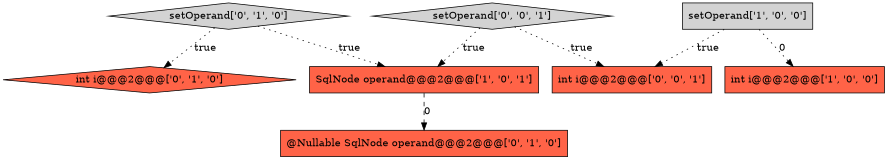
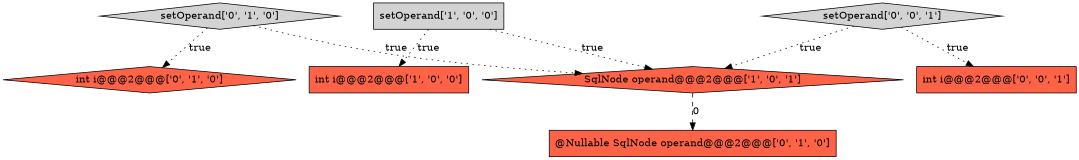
edge "setOperand['1', '0', '0']" -> "int i@@@2@@@['0', '0', '1']": now "setOperand['1', '0', '0']" -> "SqlNode operand@@@2@@@['1', '0', '1']"
edge "setOperand['1', '0', '0']" -> "int i@@@2@@@['1', '0', '0']": label "0" -> "true"
node "SqlNode operand@@@2@@@['1', '0', '1']": shape box -> diamond
